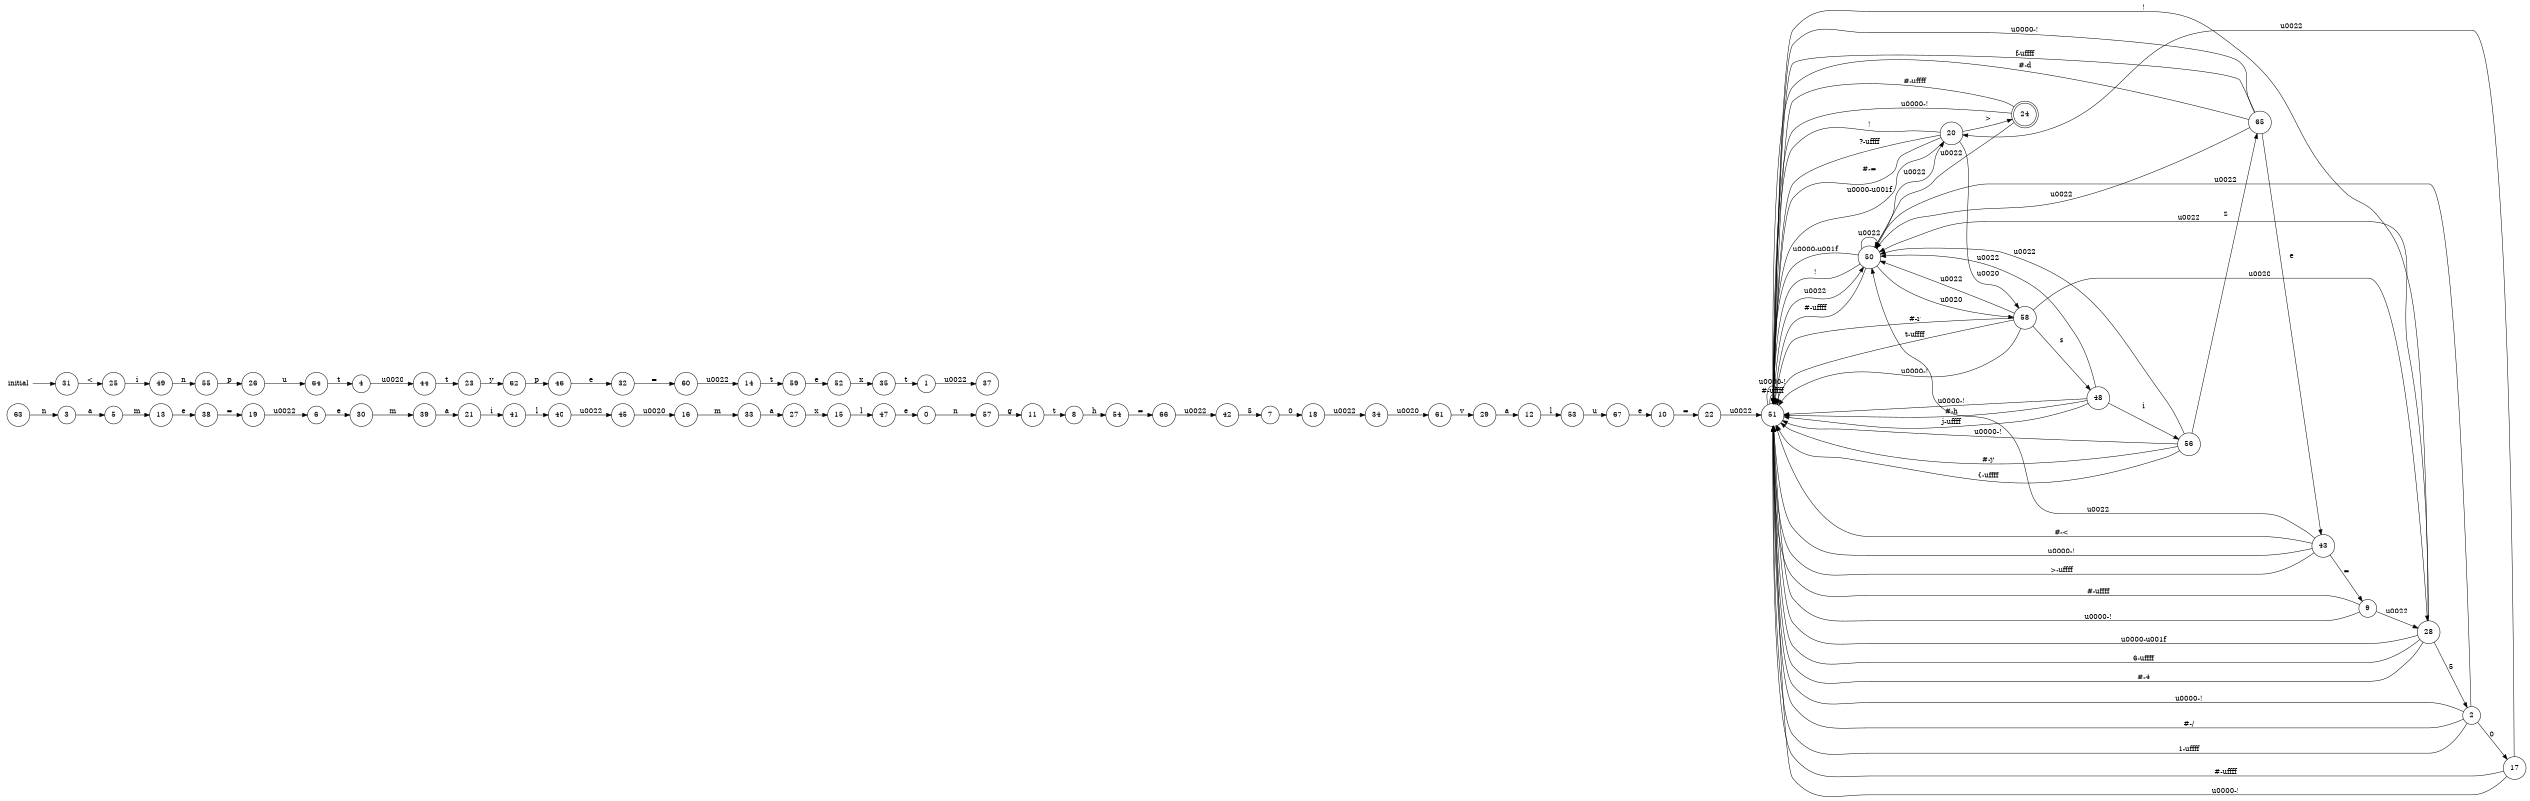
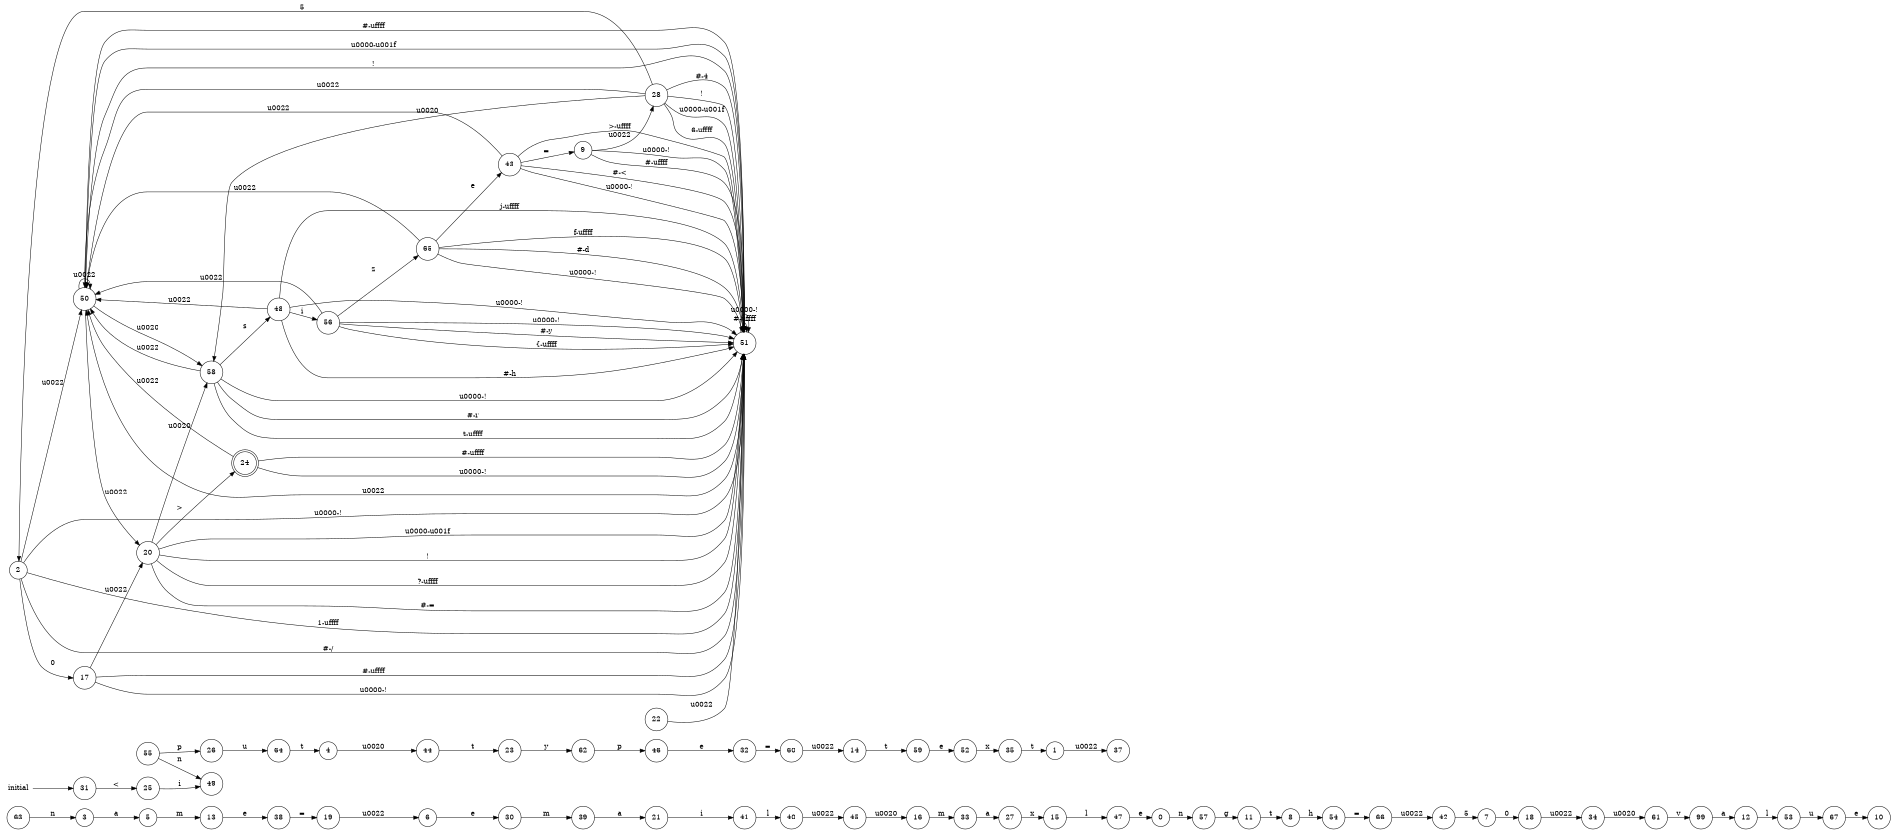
edge "58" -> "28": reversed
edge "49" -> "55": reversed
node "29": label "29" -> "99"
edge "10" -> "22": removed, label "="
